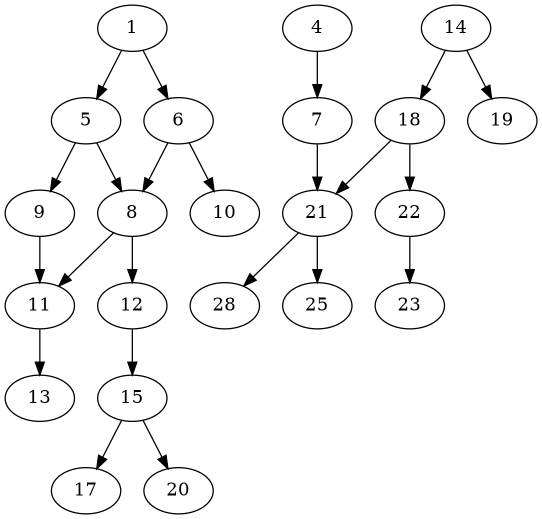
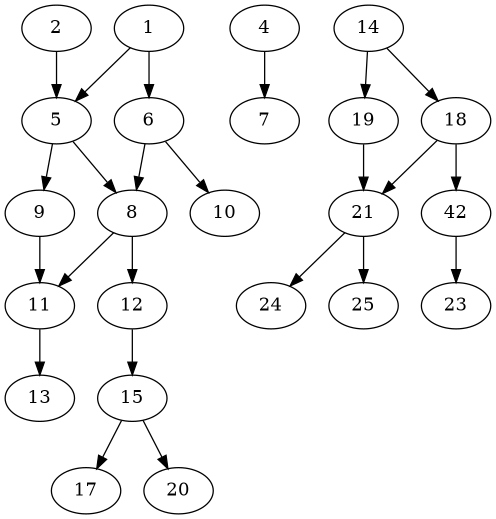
node "2": added
edge "7" -> "21": now "19" -> "21"
node "22": label "22" -> "42"
node "28": label "28" -> "24"
